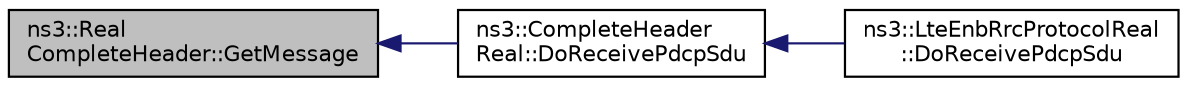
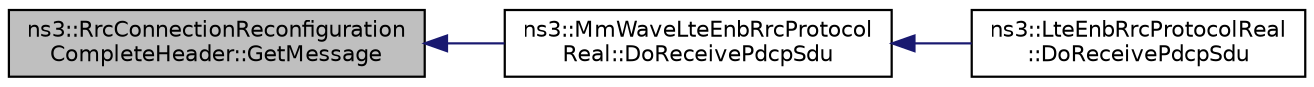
node "ns3::Real CompleteHeader::GetMessage": label "ns3::Real CompleteHeader::GetMessage" -> "ns3::RrcConnectionReconfiguration CompleteHeader::GetMessage"
node "ns3::CompleteHeader Real::DoReceivePdcpSdu": label "ns3::CompleteHeader Real::DoReceivePdcpSdu" -> "ns3::MmWaveLteEnbRrcProtocol Real::DoReceivePdcpSdu"
